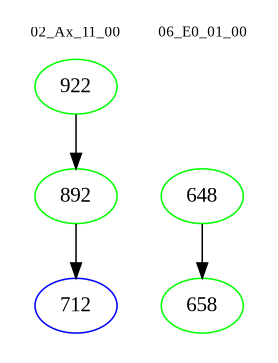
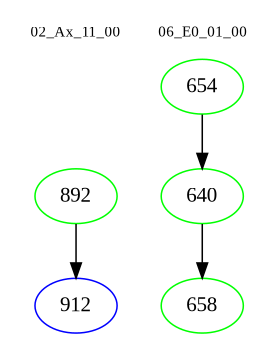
node "922": removed
node "654": added
node "648": label "648" -> "640"
node "712": label "712" -> "912"
